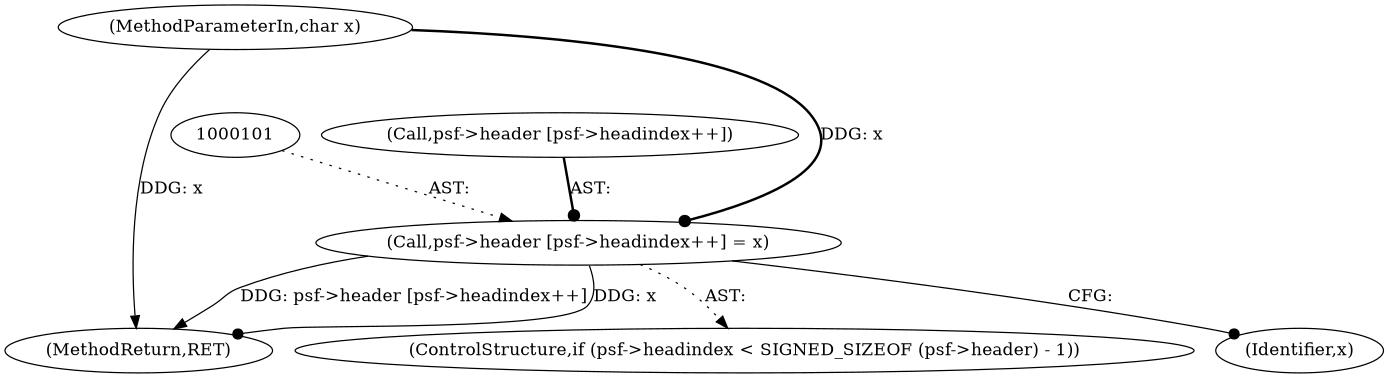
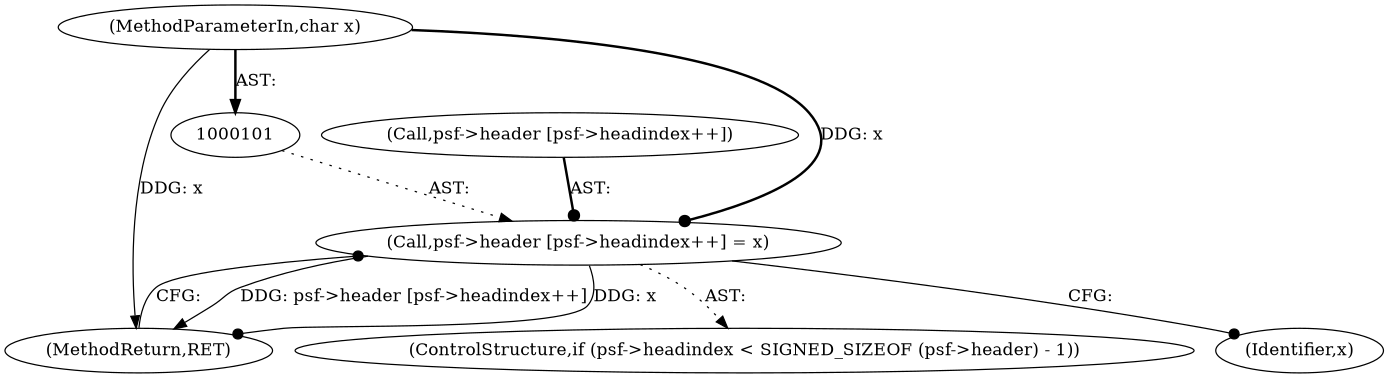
edge "(MethodParameterIn,char x)" -> "1000101": added, label "AST:"
edge "(MethodReturn,RET)" -> "(Call,psf->header [psf->headindex++] = x)": added, label "CFG:"
